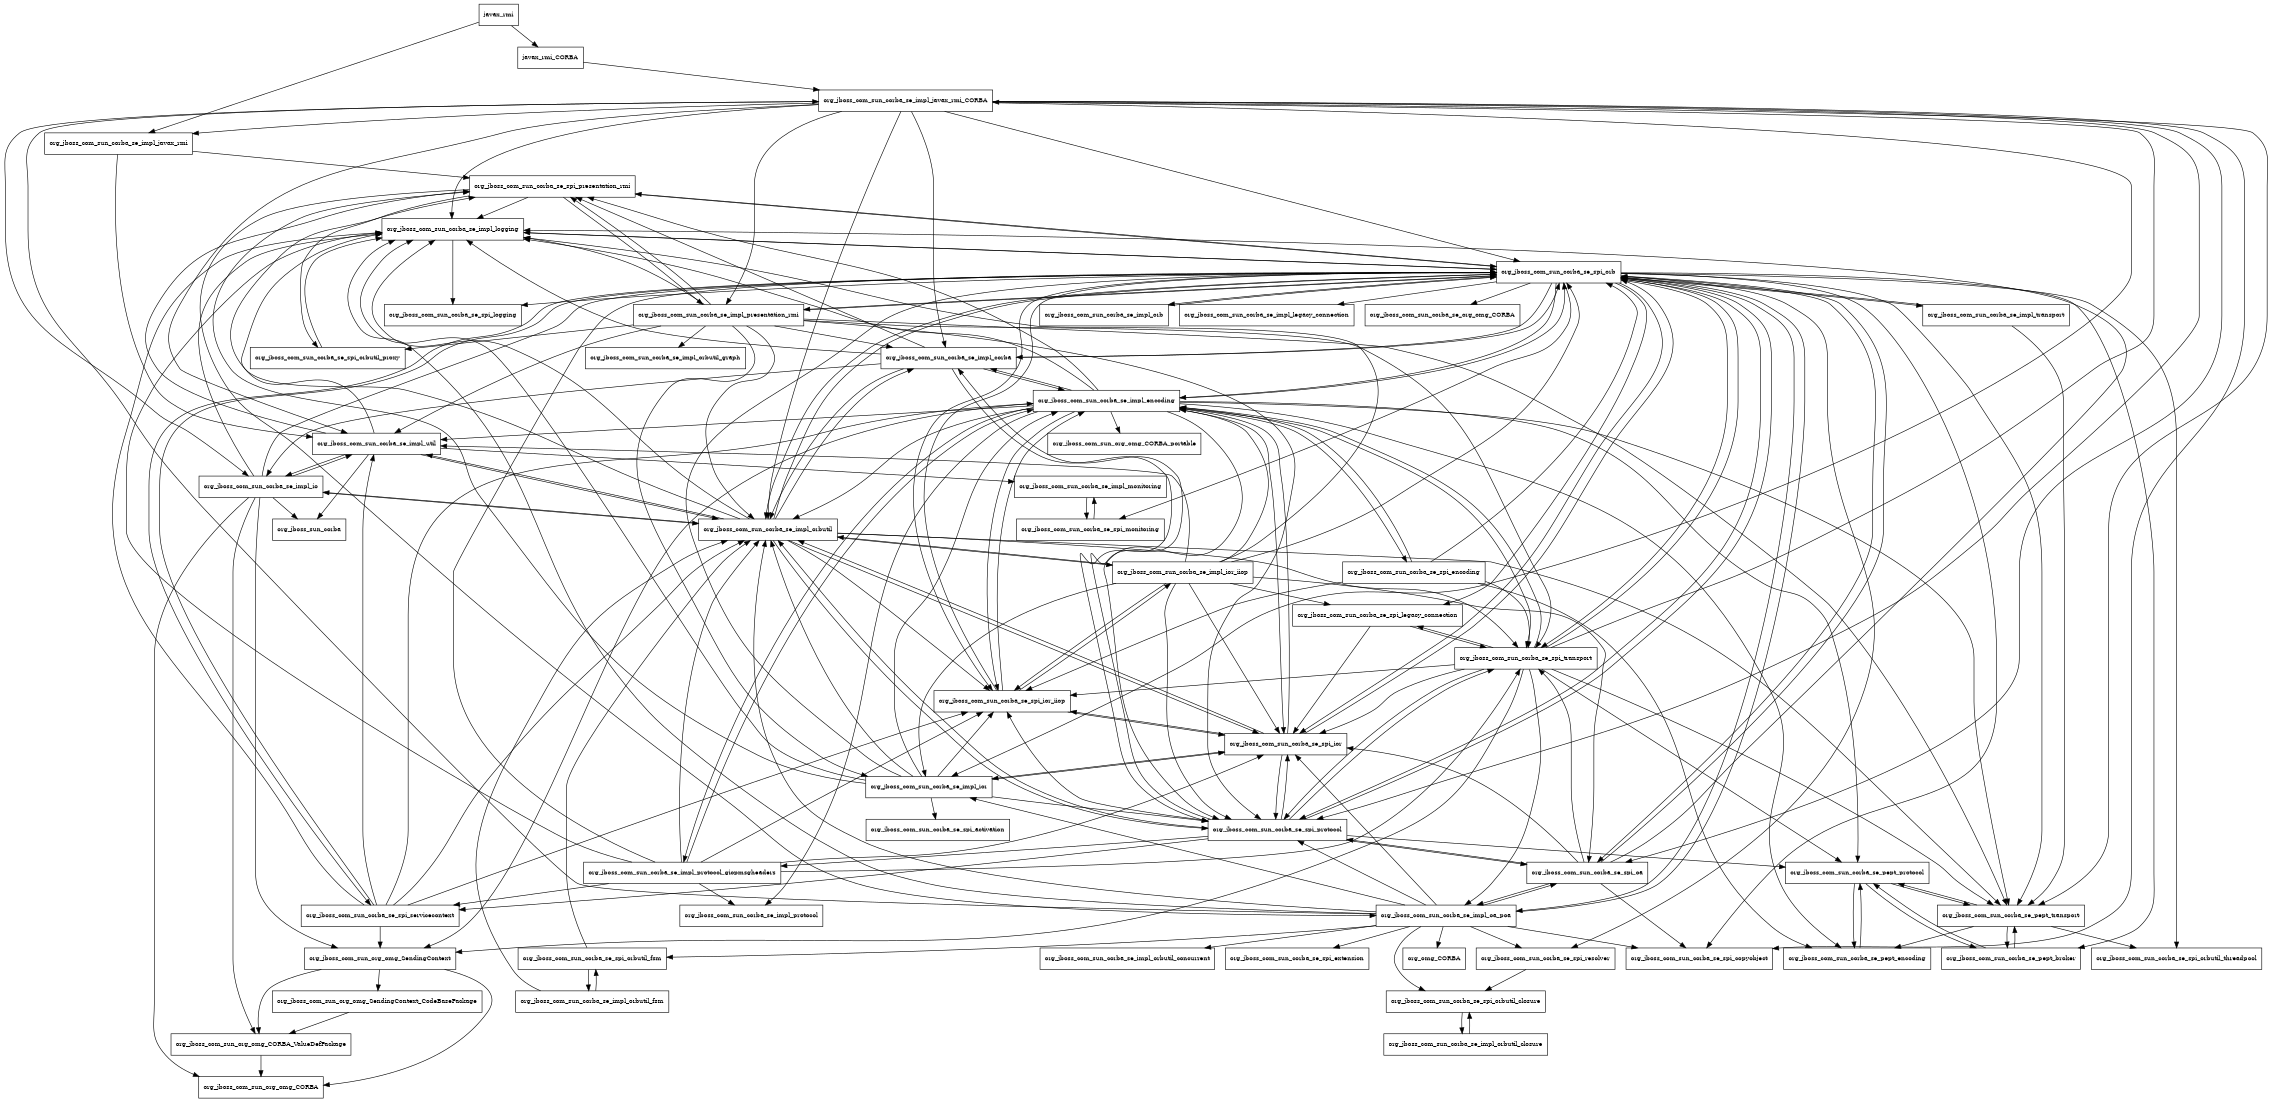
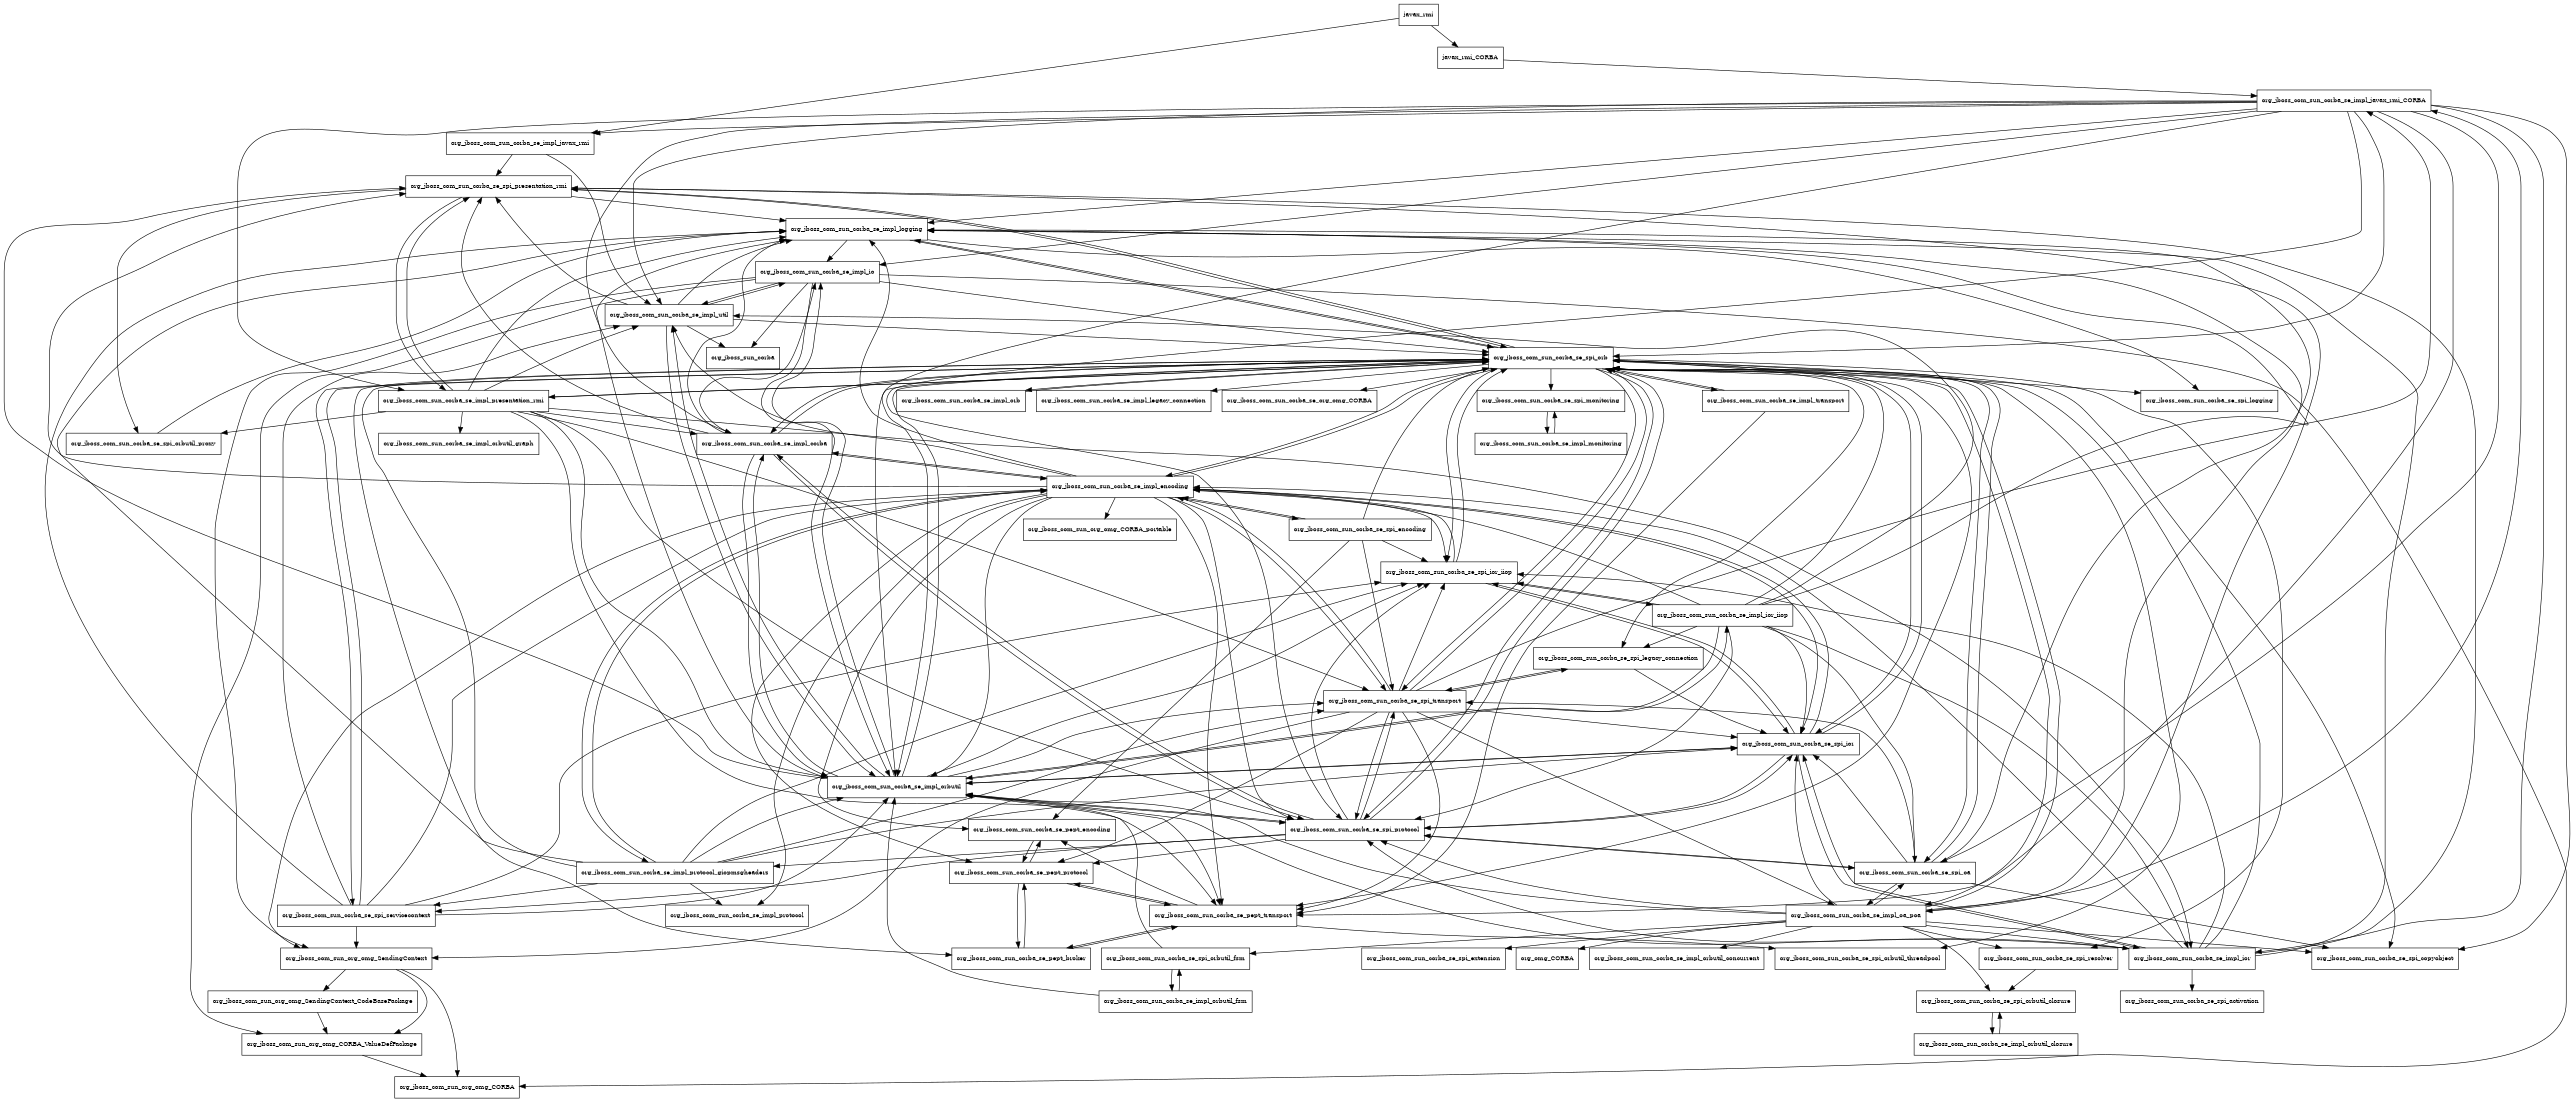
edge "org_jboss_com_sun_corba_se_impl_io" -> "org_jboss_com_sun_corba_se_impl_logging": reversed
edge "org_jboss_com_sun_corba_se_impl_util" -> "org_jboss_com_sun_corba_se_impl_monitoring": now "org_jboss_com_sun_corba_se_impl_util" -> "org_jboss_com_sun_corba_se_spi_orb"
